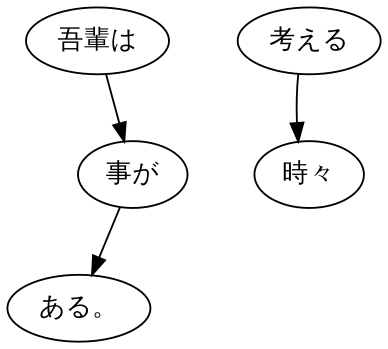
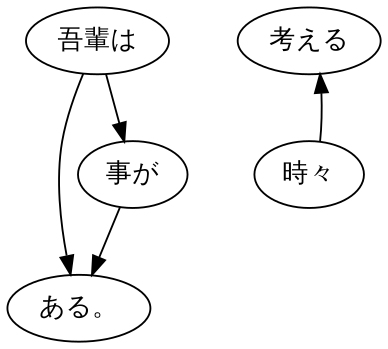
edge "考える" -> "時々": reversed
edge "吾輩は" -> "ある。": added
